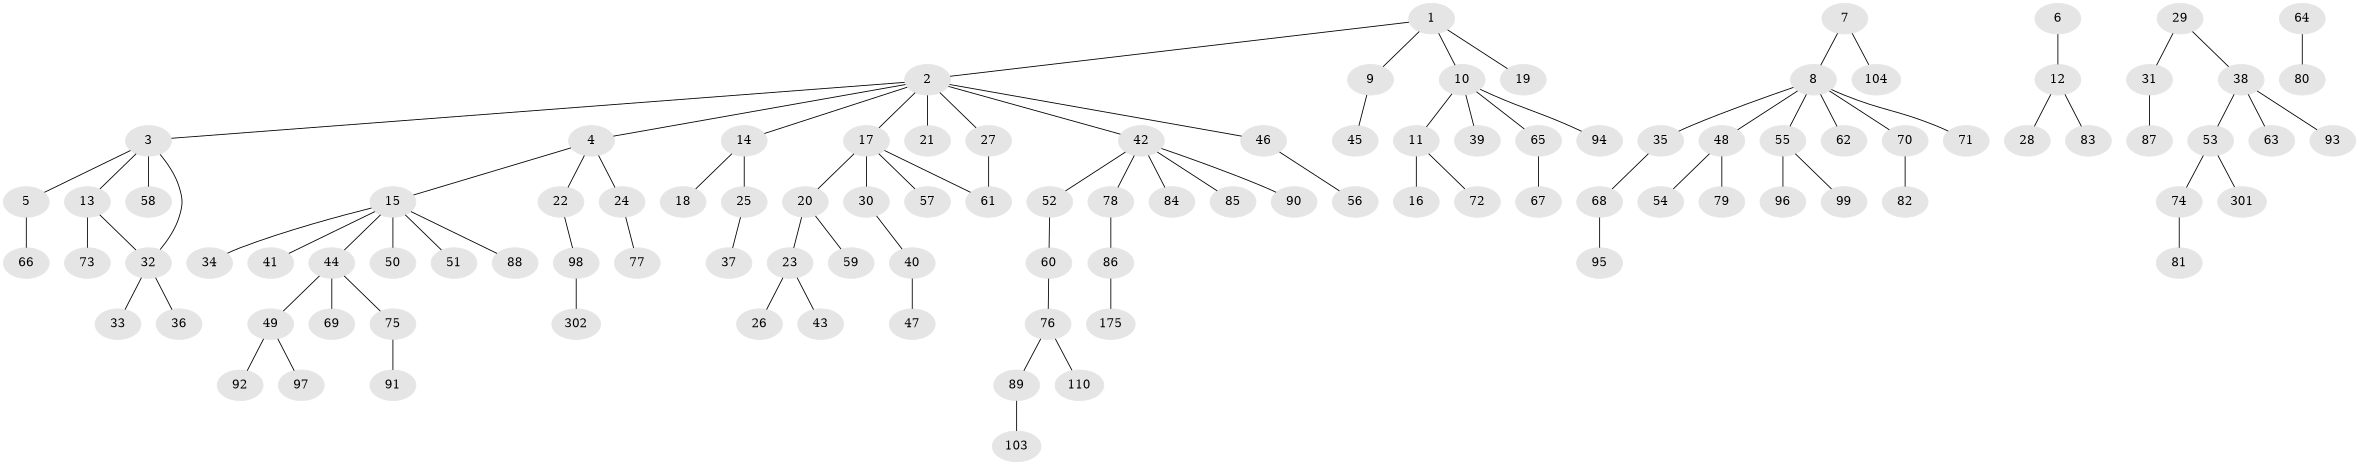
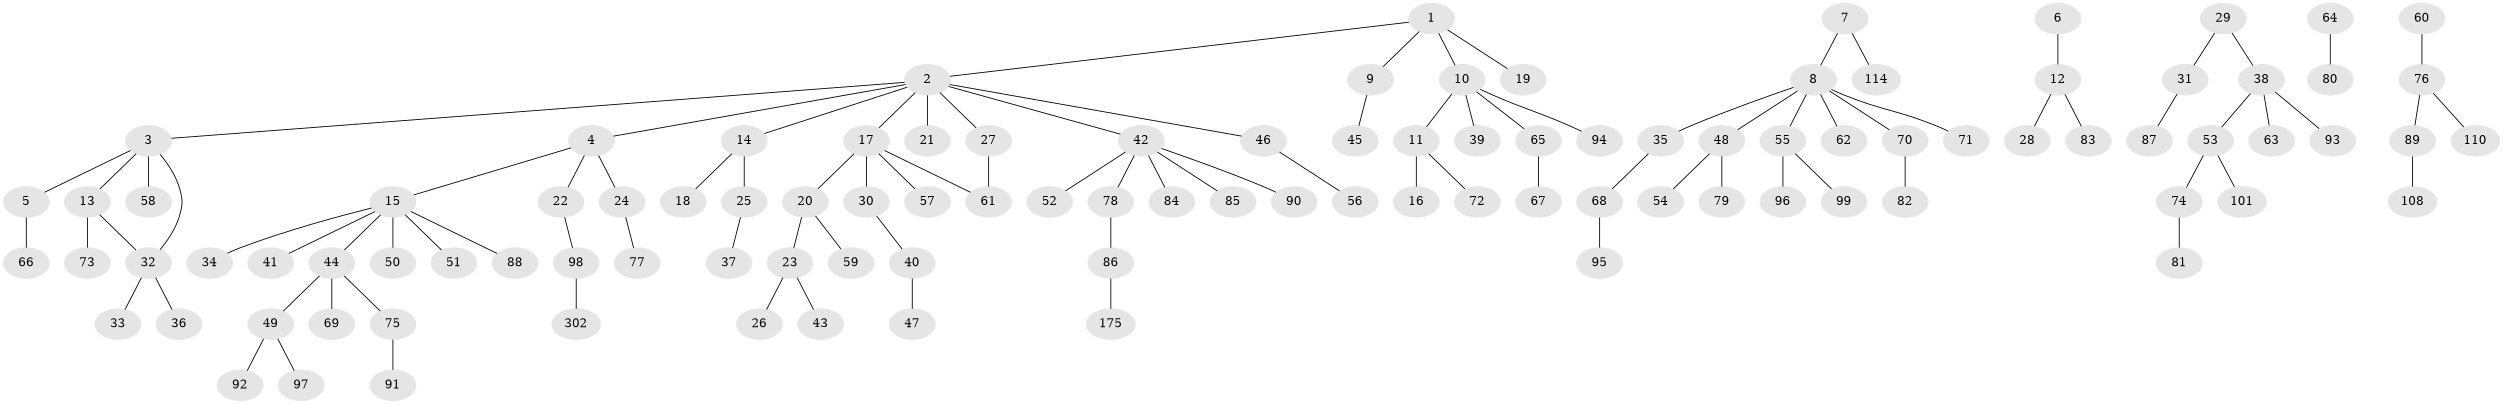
node "104": label "104" -> "114"
node "301": label "301" -> "101"
edge "52" -- "60": removed
node "103": label "103" -> "108"
